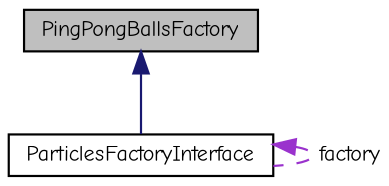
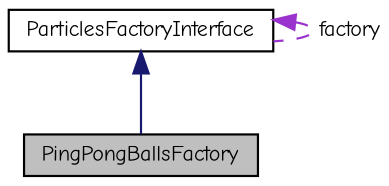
edge "ParticlesFactoryInterface" -> "PingPongBallsFactory": reversed
